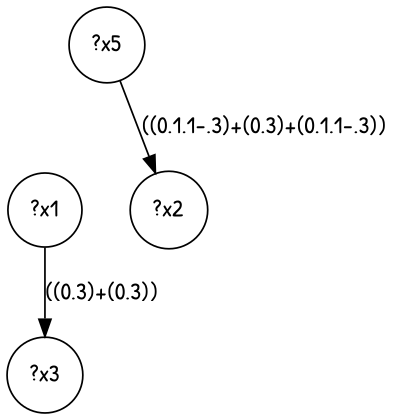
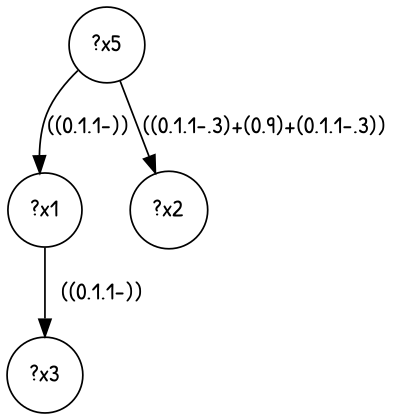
edge "?x5" -> "?x1": added, label "((0.1.1-))"
edge "?x5" -> "?x2": label "((0.1.1-.3)+(0.3)+(0.1.1-.3))" -> "((0.1.1-.3)+(0.9)+(0.1.1-.3))"
edge "?x1" -> "?x3": label "((0.3)+(0.3))" -> "((0.1.1-))"
